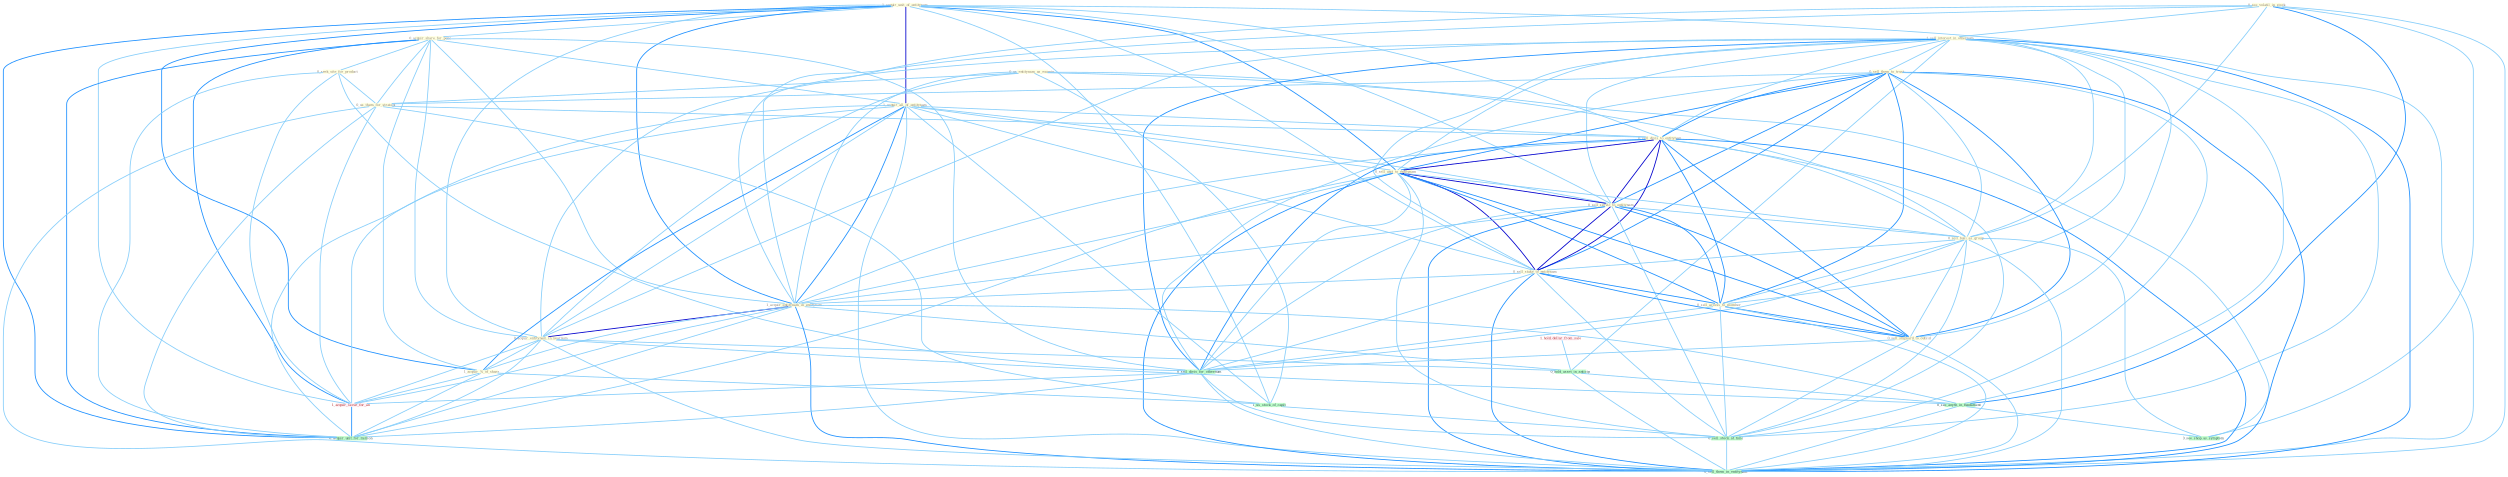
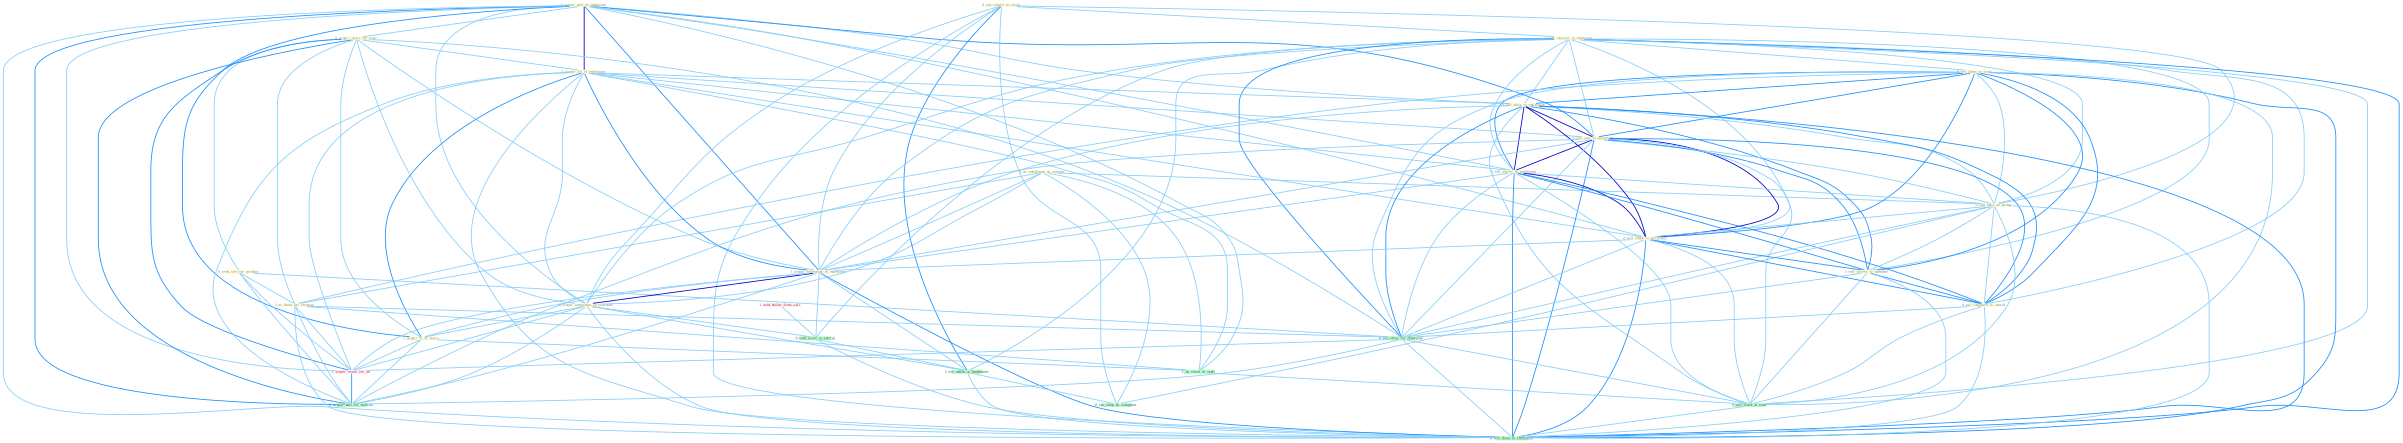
edge "0_us_them_for_strategi" -- "0_sell_divis_to_entitynam": now "0_us_them_for_strategi" -- "0_sell_divis_for_othernum"
